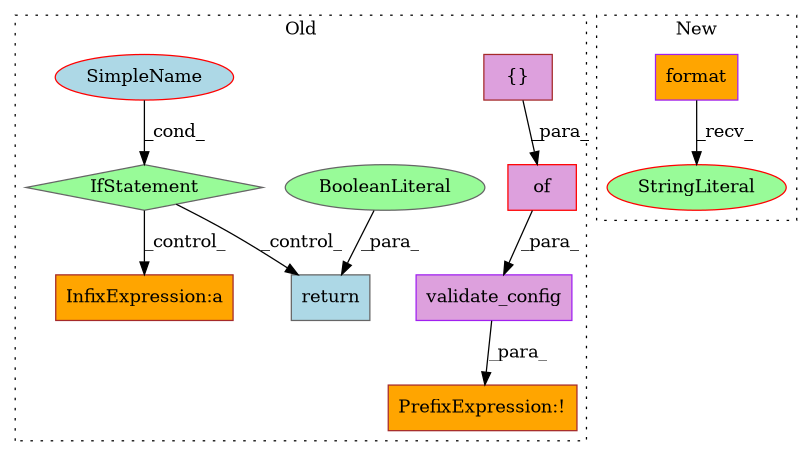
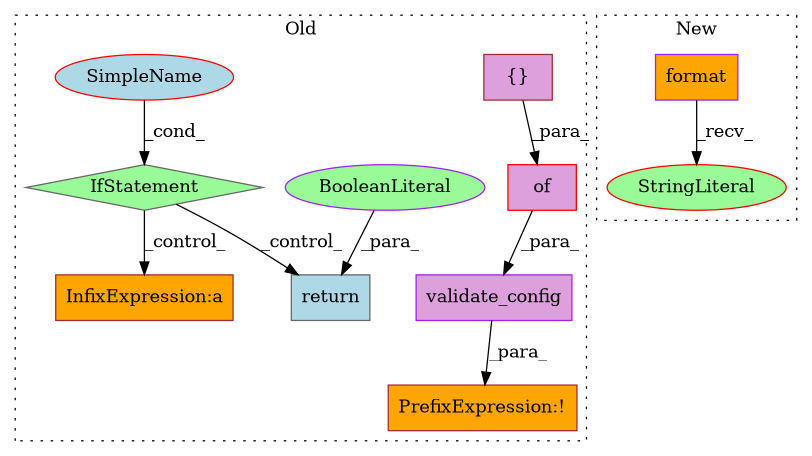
node "BooleanLiteral": color gray40 -> purple
